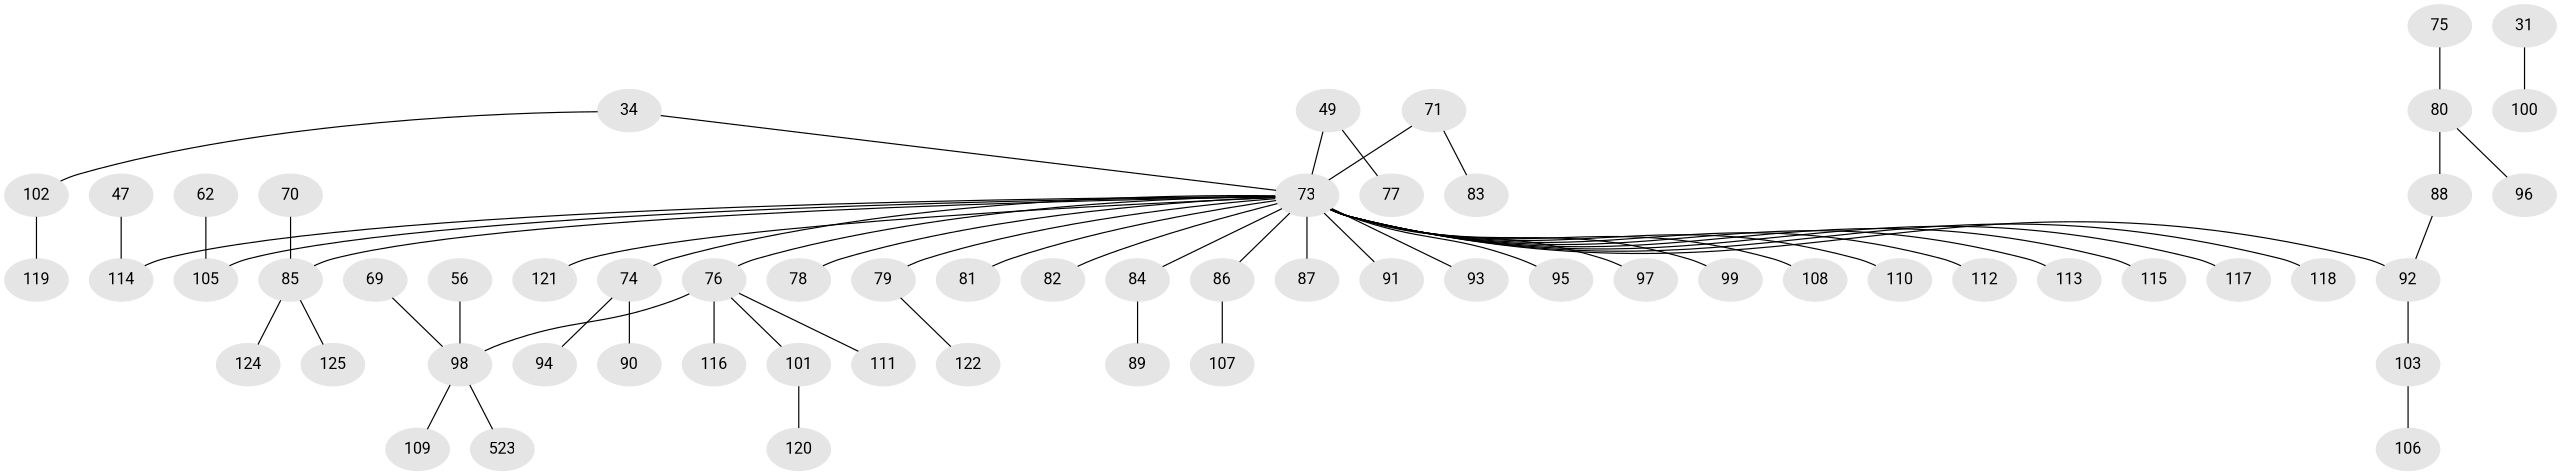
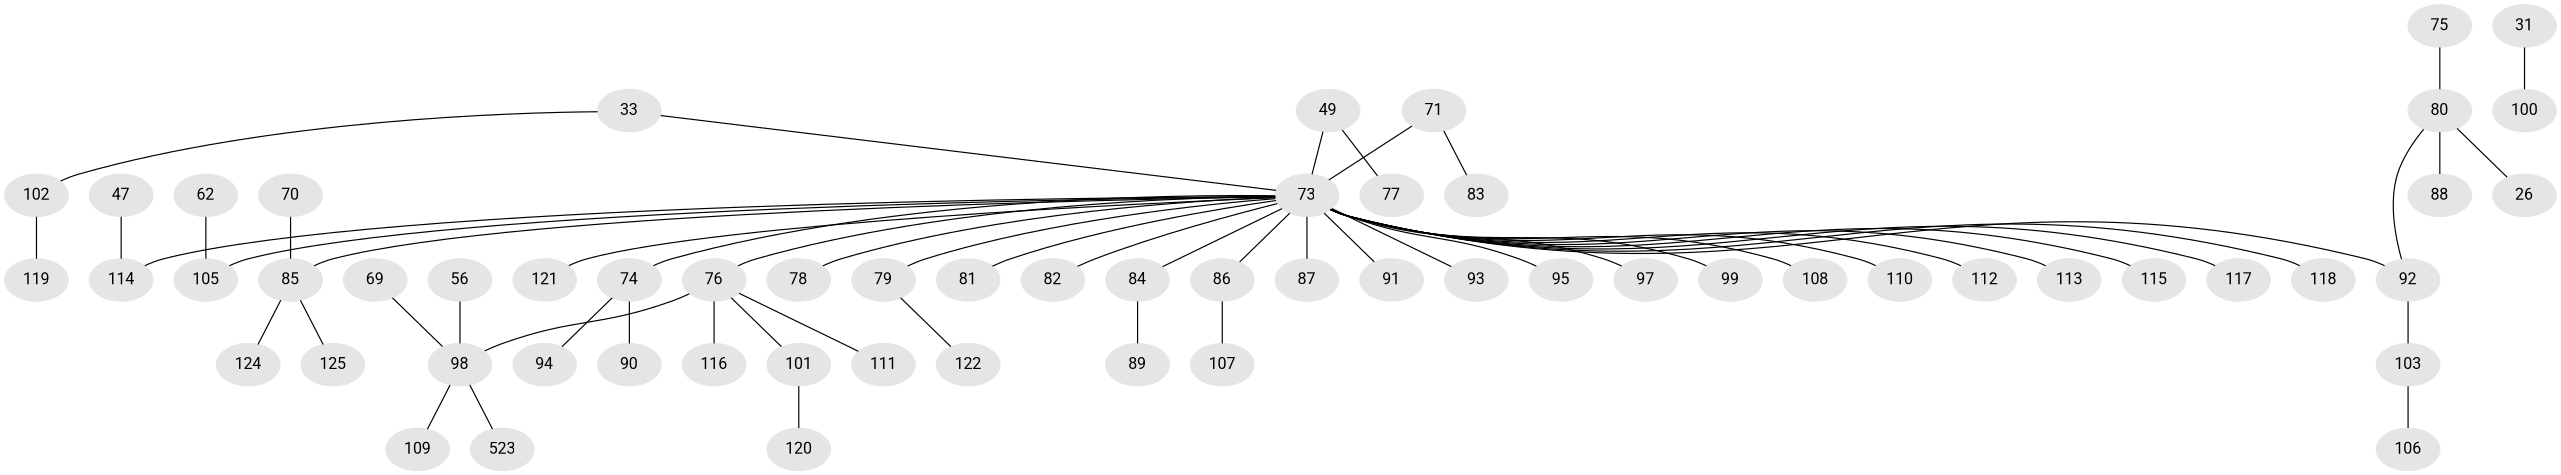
node "34": label "34" -> "33"
node "96": label "96" -> "26"
edge "88" -- "92": now "80" -- "92"
